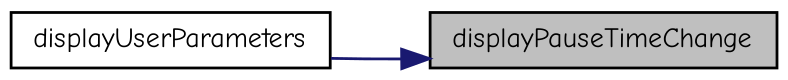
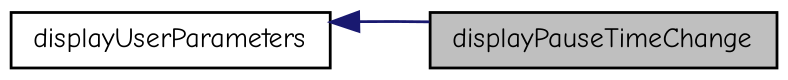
edge "displayUserParameters" -> "displayPauseTimeChange": reversed
